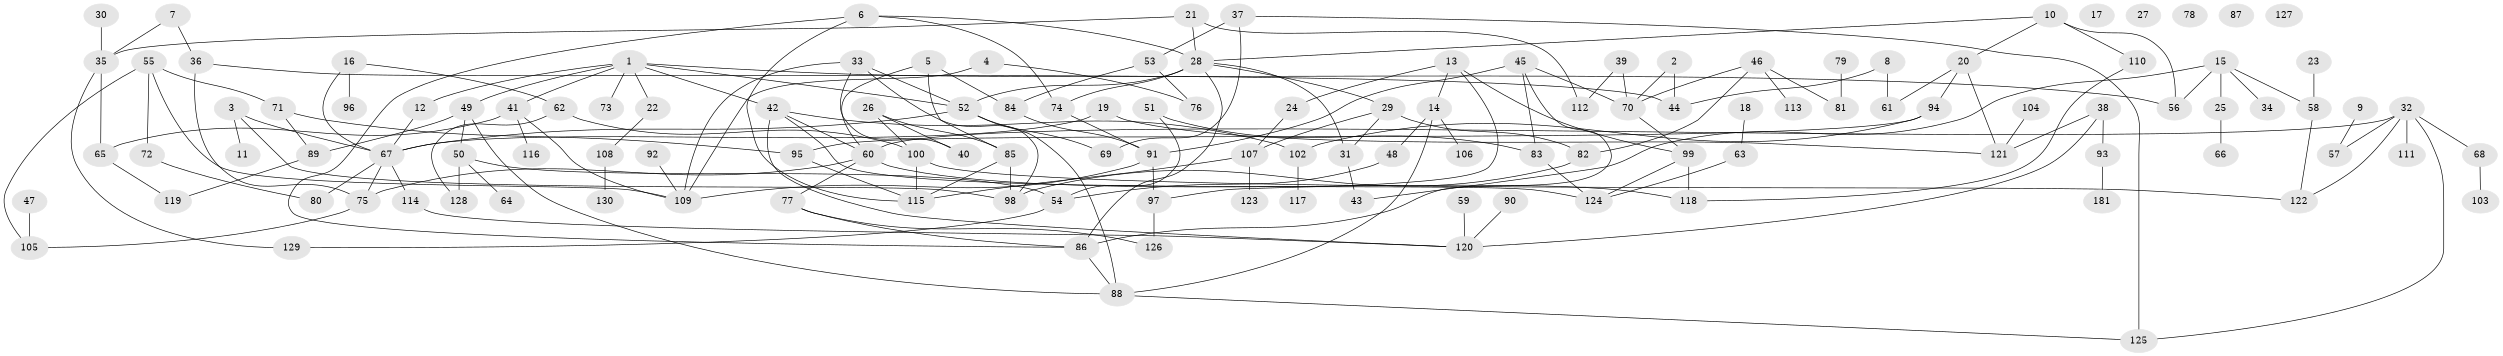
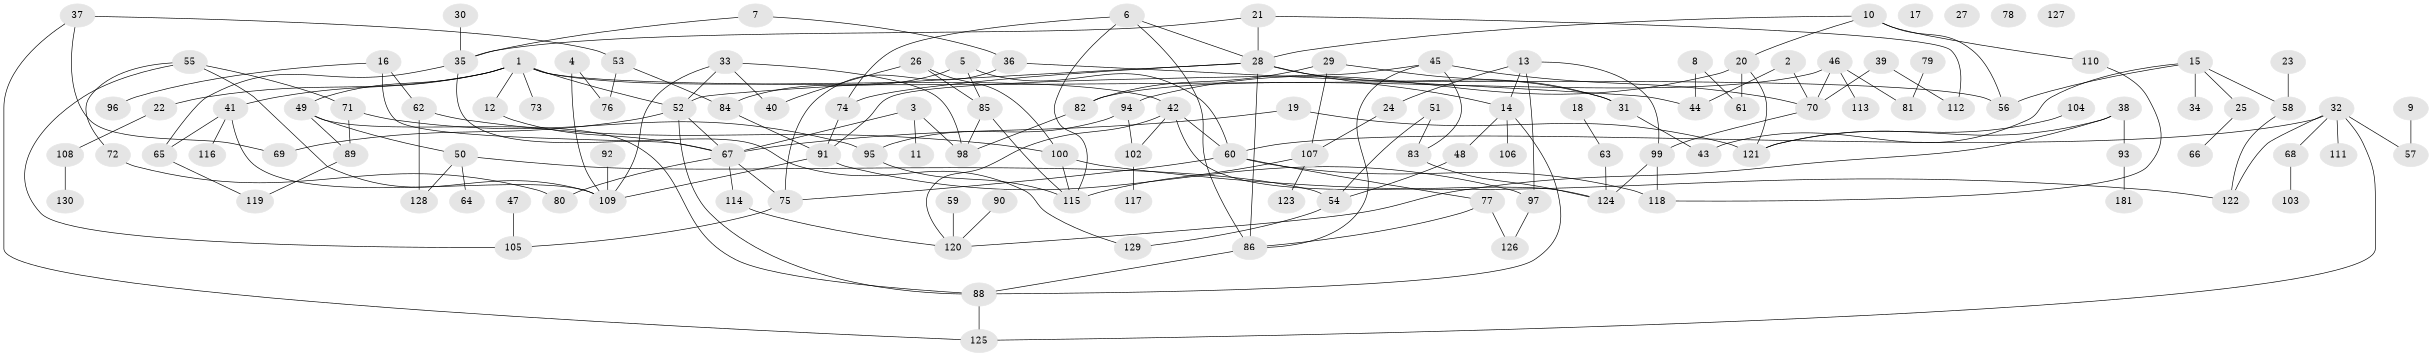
node "87": removed
edge "28" -- "29": now "28" -- "14"
